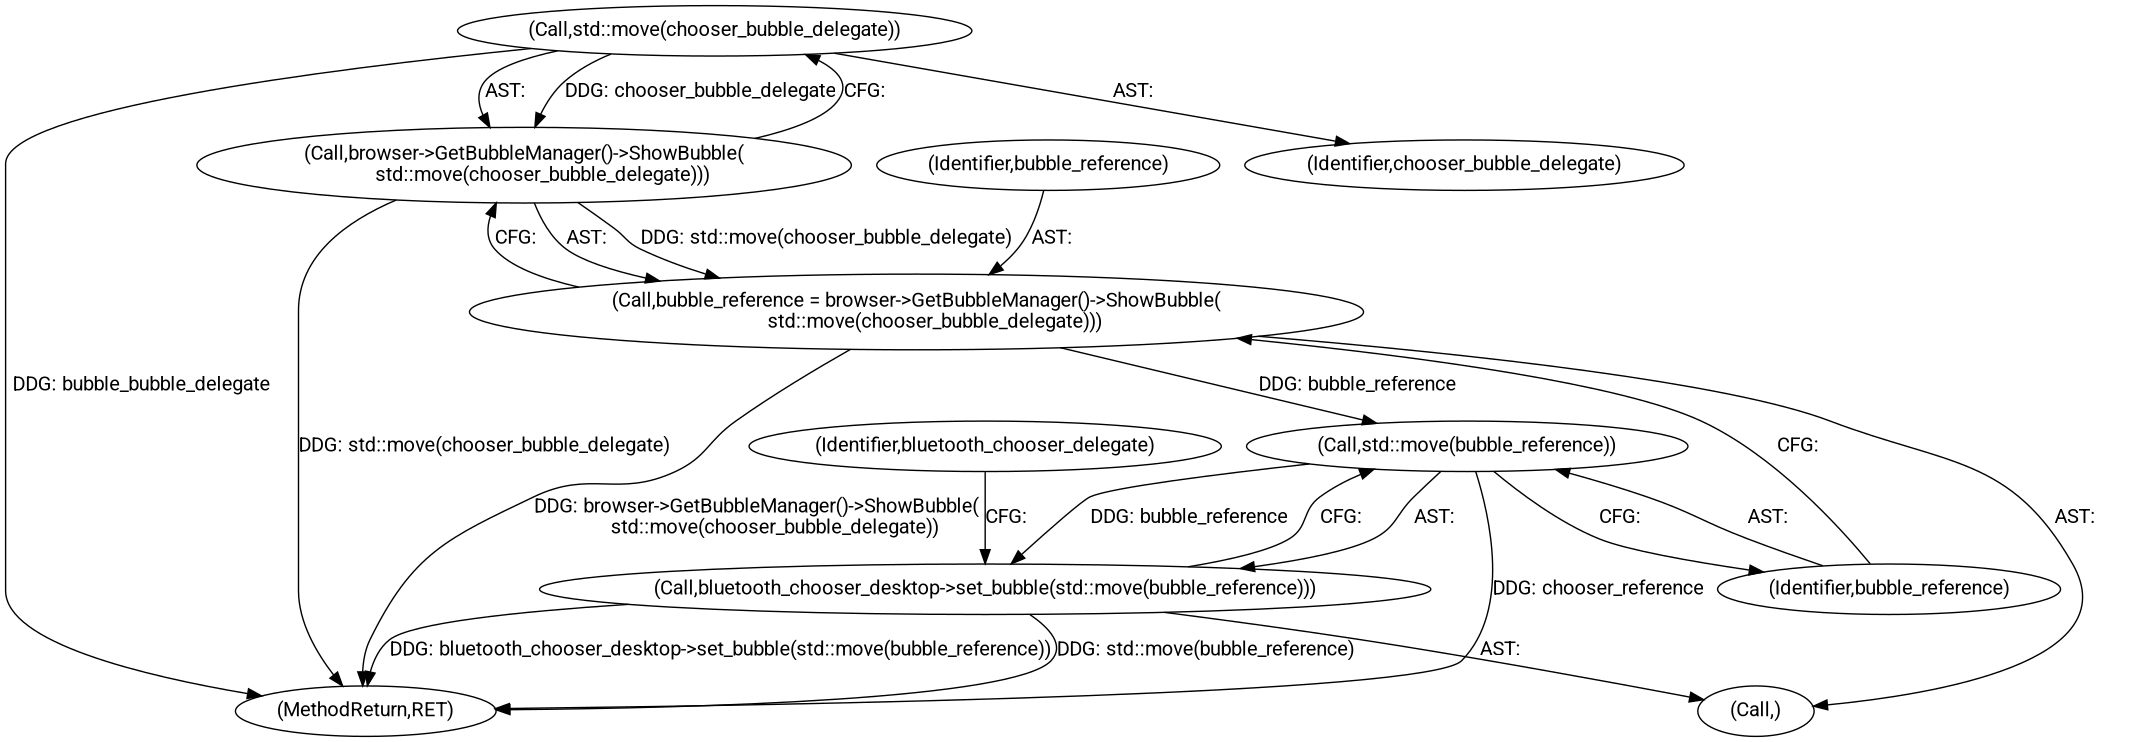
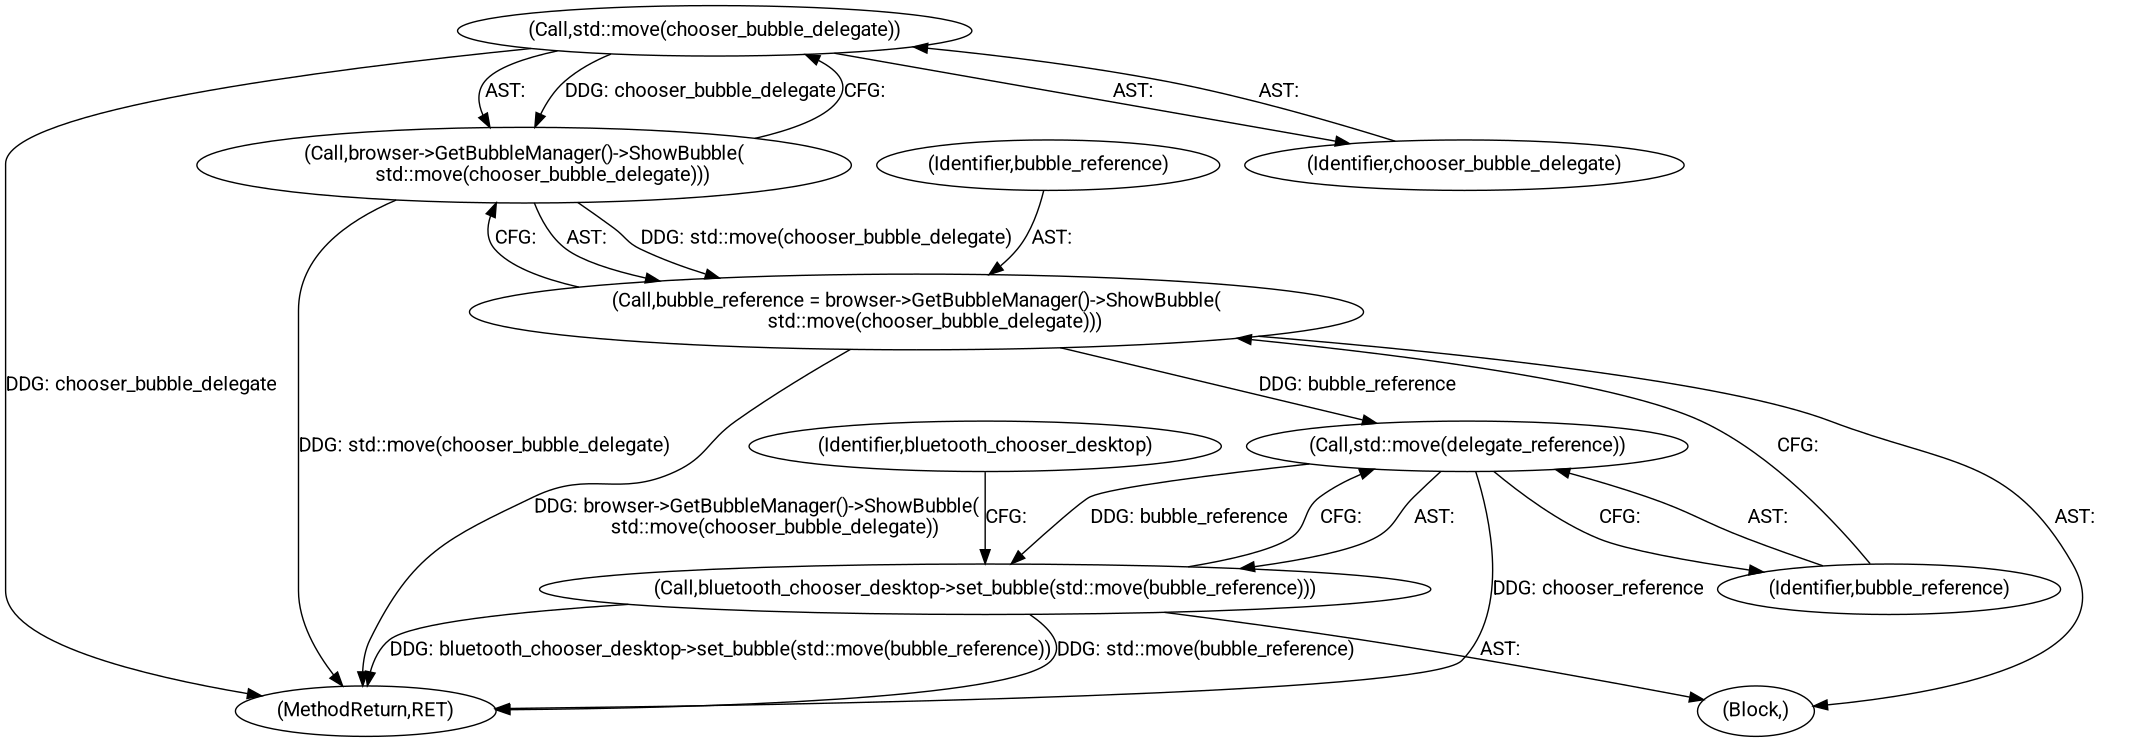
edge "(Identifier,chooser_bubble_delegate)" -> "(Call,std::move(chooser_bubble_delegate))": added, label "AST:"
edge "(Call,std::move(chooser_bubble_delegate))" -> "(MethodReturn,RET)": label "DDG: bubble_bubble_delegate" -> "DDG: chooser_bubble_delegate"
node "(Identifier,bluetooth_chooser_delegate)": label "(Identifier,bluetooth_chooser_delegate)" -> "(Identifier,bluetooth_chooser_desktop)"
node "(Call,std::move(bubble_reference))": label "(Call,std::move(bubble_reference))" -> "(Call,std::move(delegate_reference))"
node "(Call,)": label "(Call,)" -> "(Block,)"
